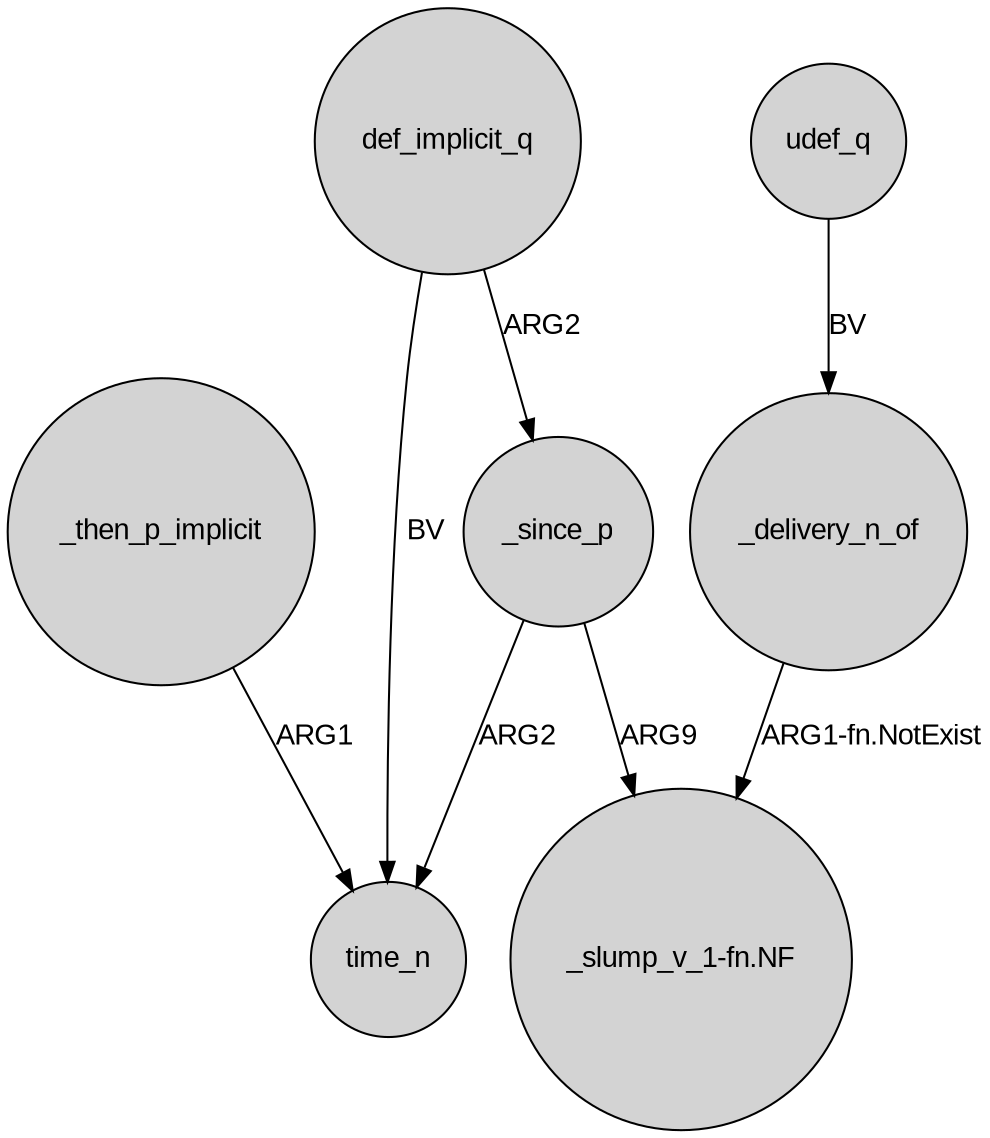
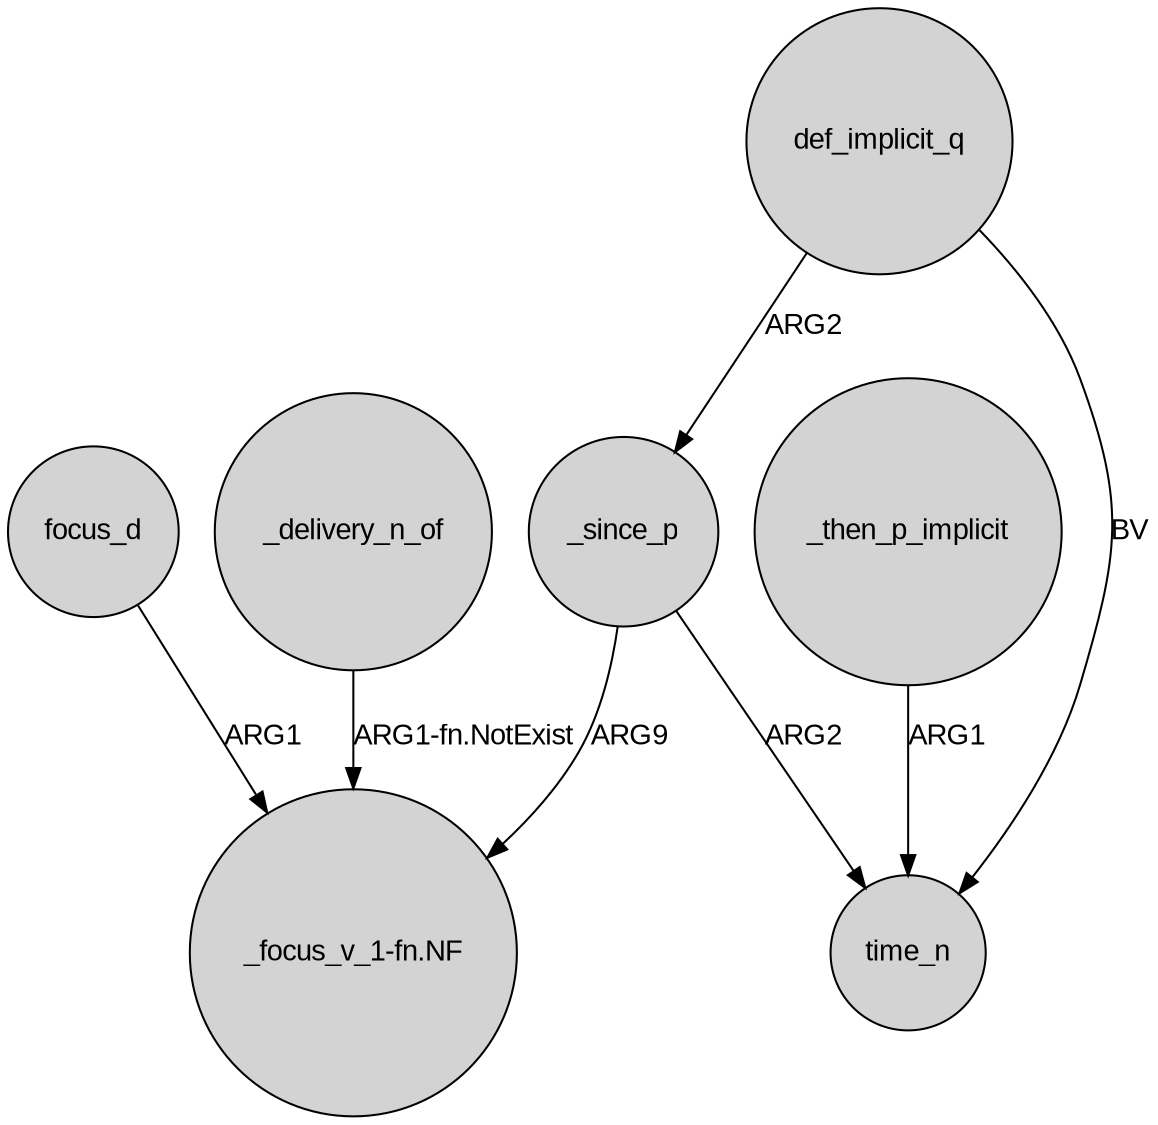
node "udef_q": removed
node "focus_d": added
node "_slump_v_1-fn.NF": label "_slump_v_1-fn.NF" -> "_focus_v_1-fn.NF"
